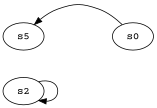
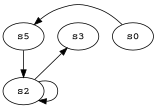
node "s3": added
edge "s5" -> "s2": added
